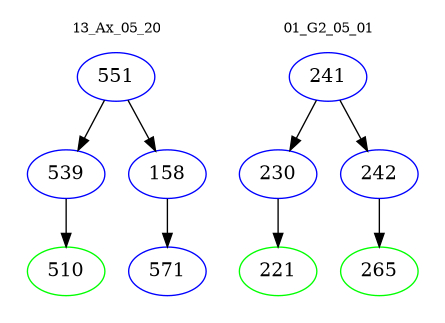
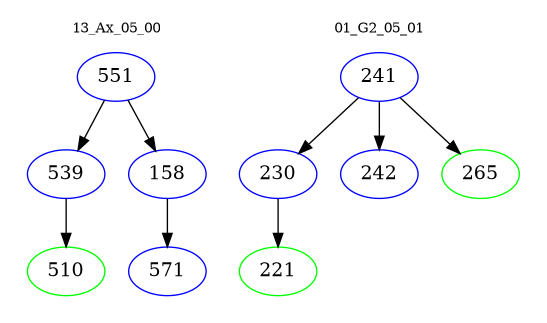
cluster "13_Ax_05_20": label "13_Ax_05_20" -> "13_Ax_05_00"
edge "242" -> "265": now "241" -> "265"
